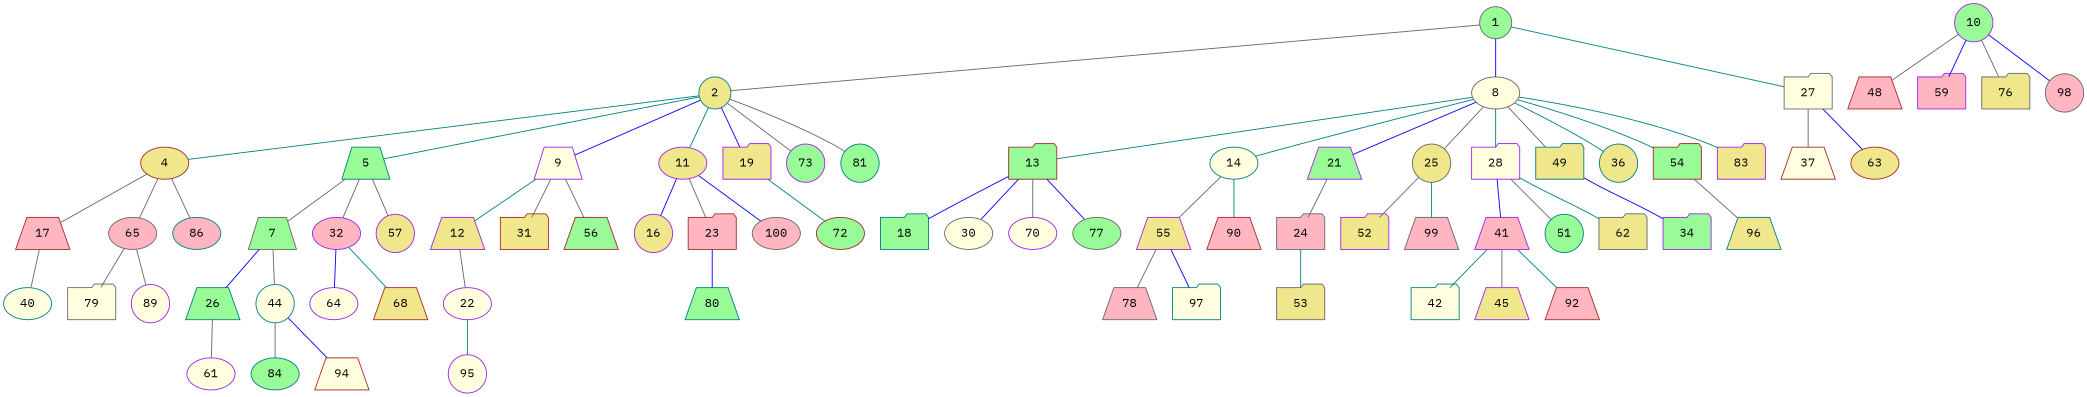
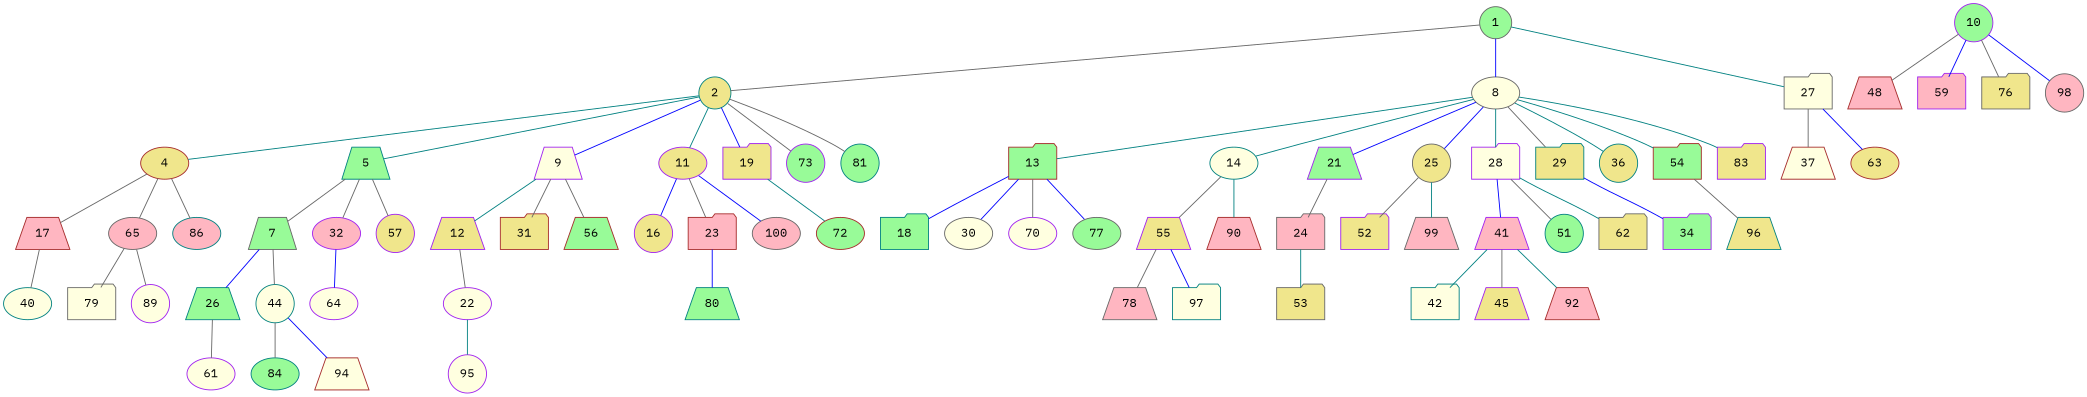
edge "8" -- "25": color gray40 -> blue
node "49": label "49" -> "29"
node "68": removed
